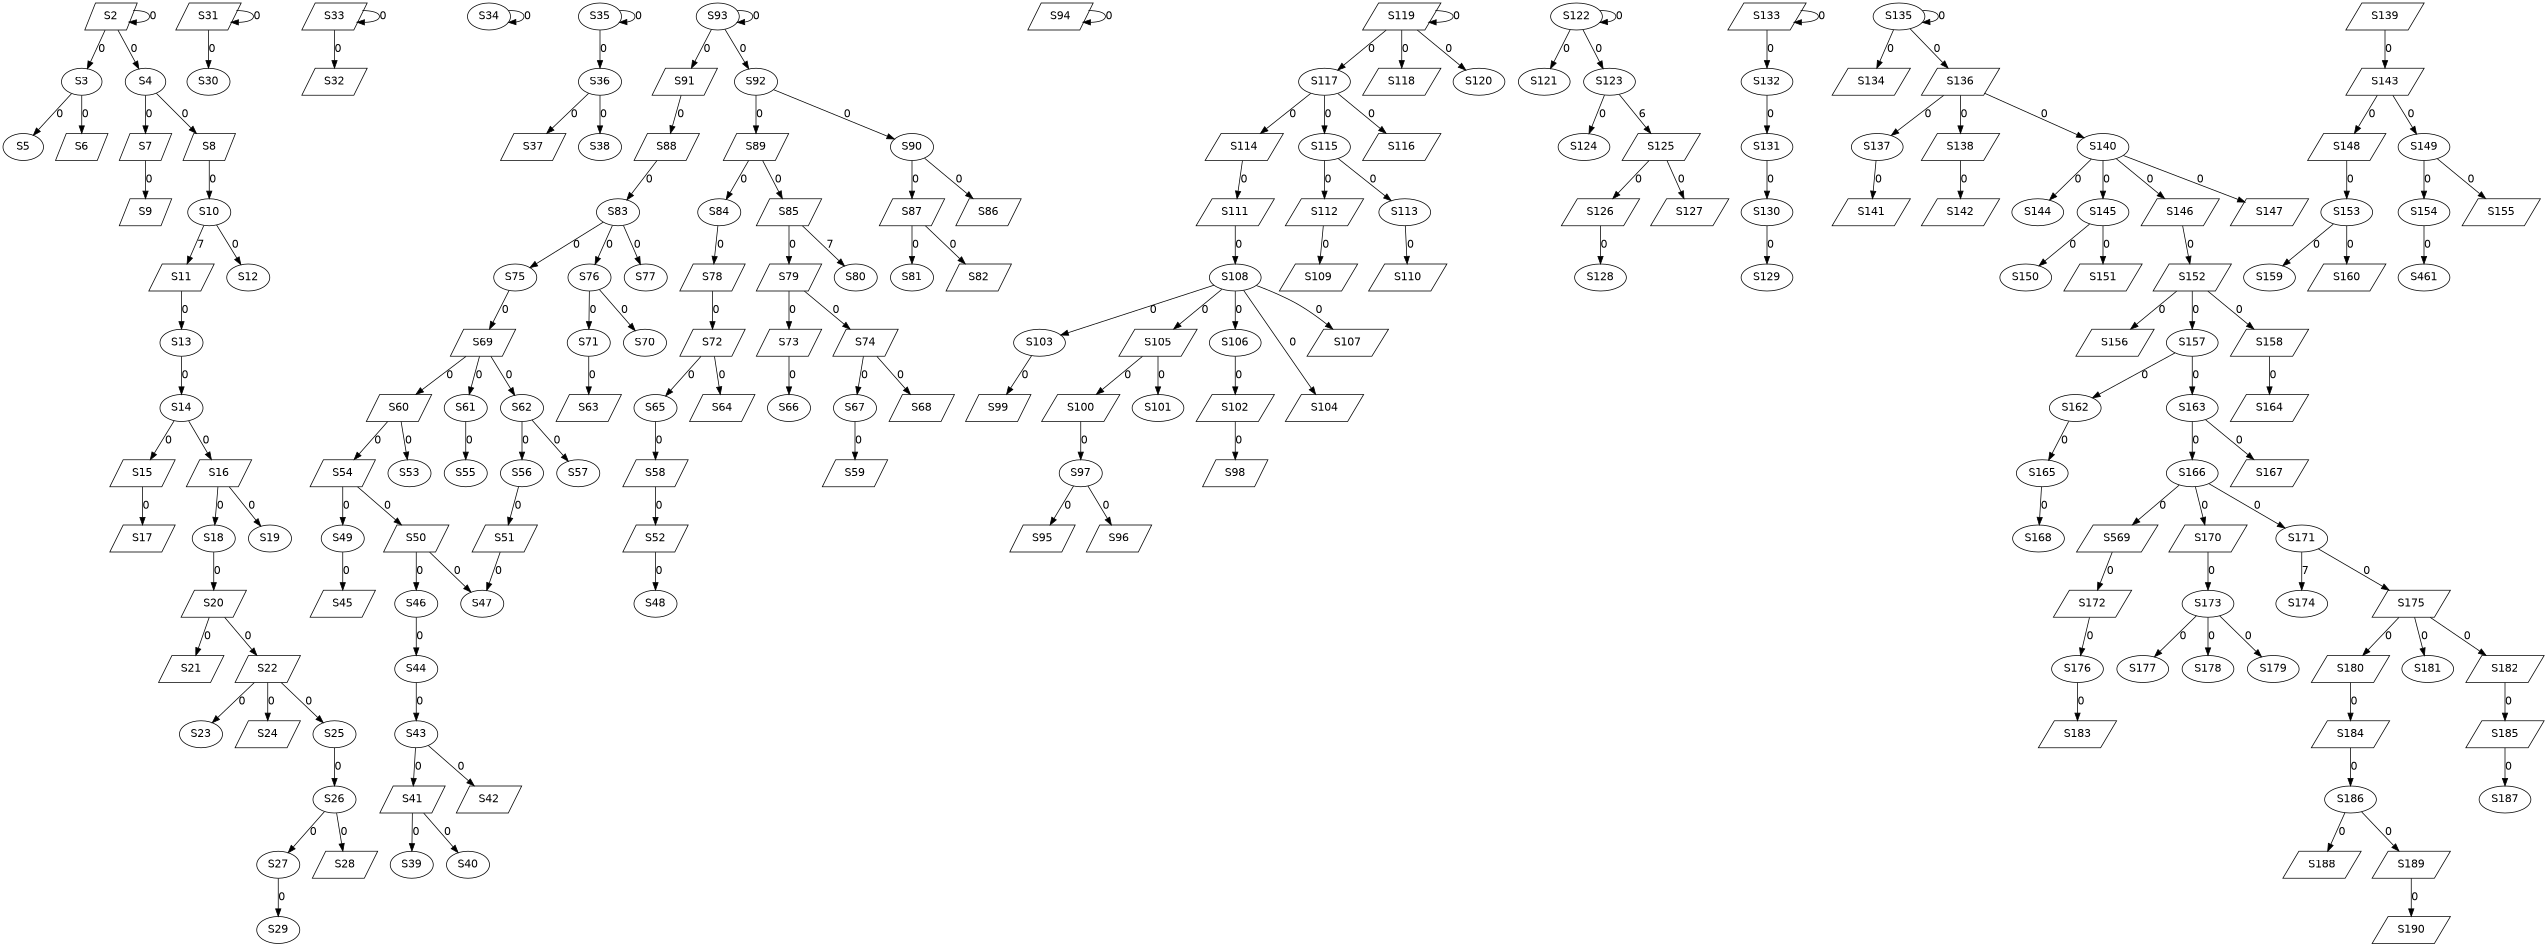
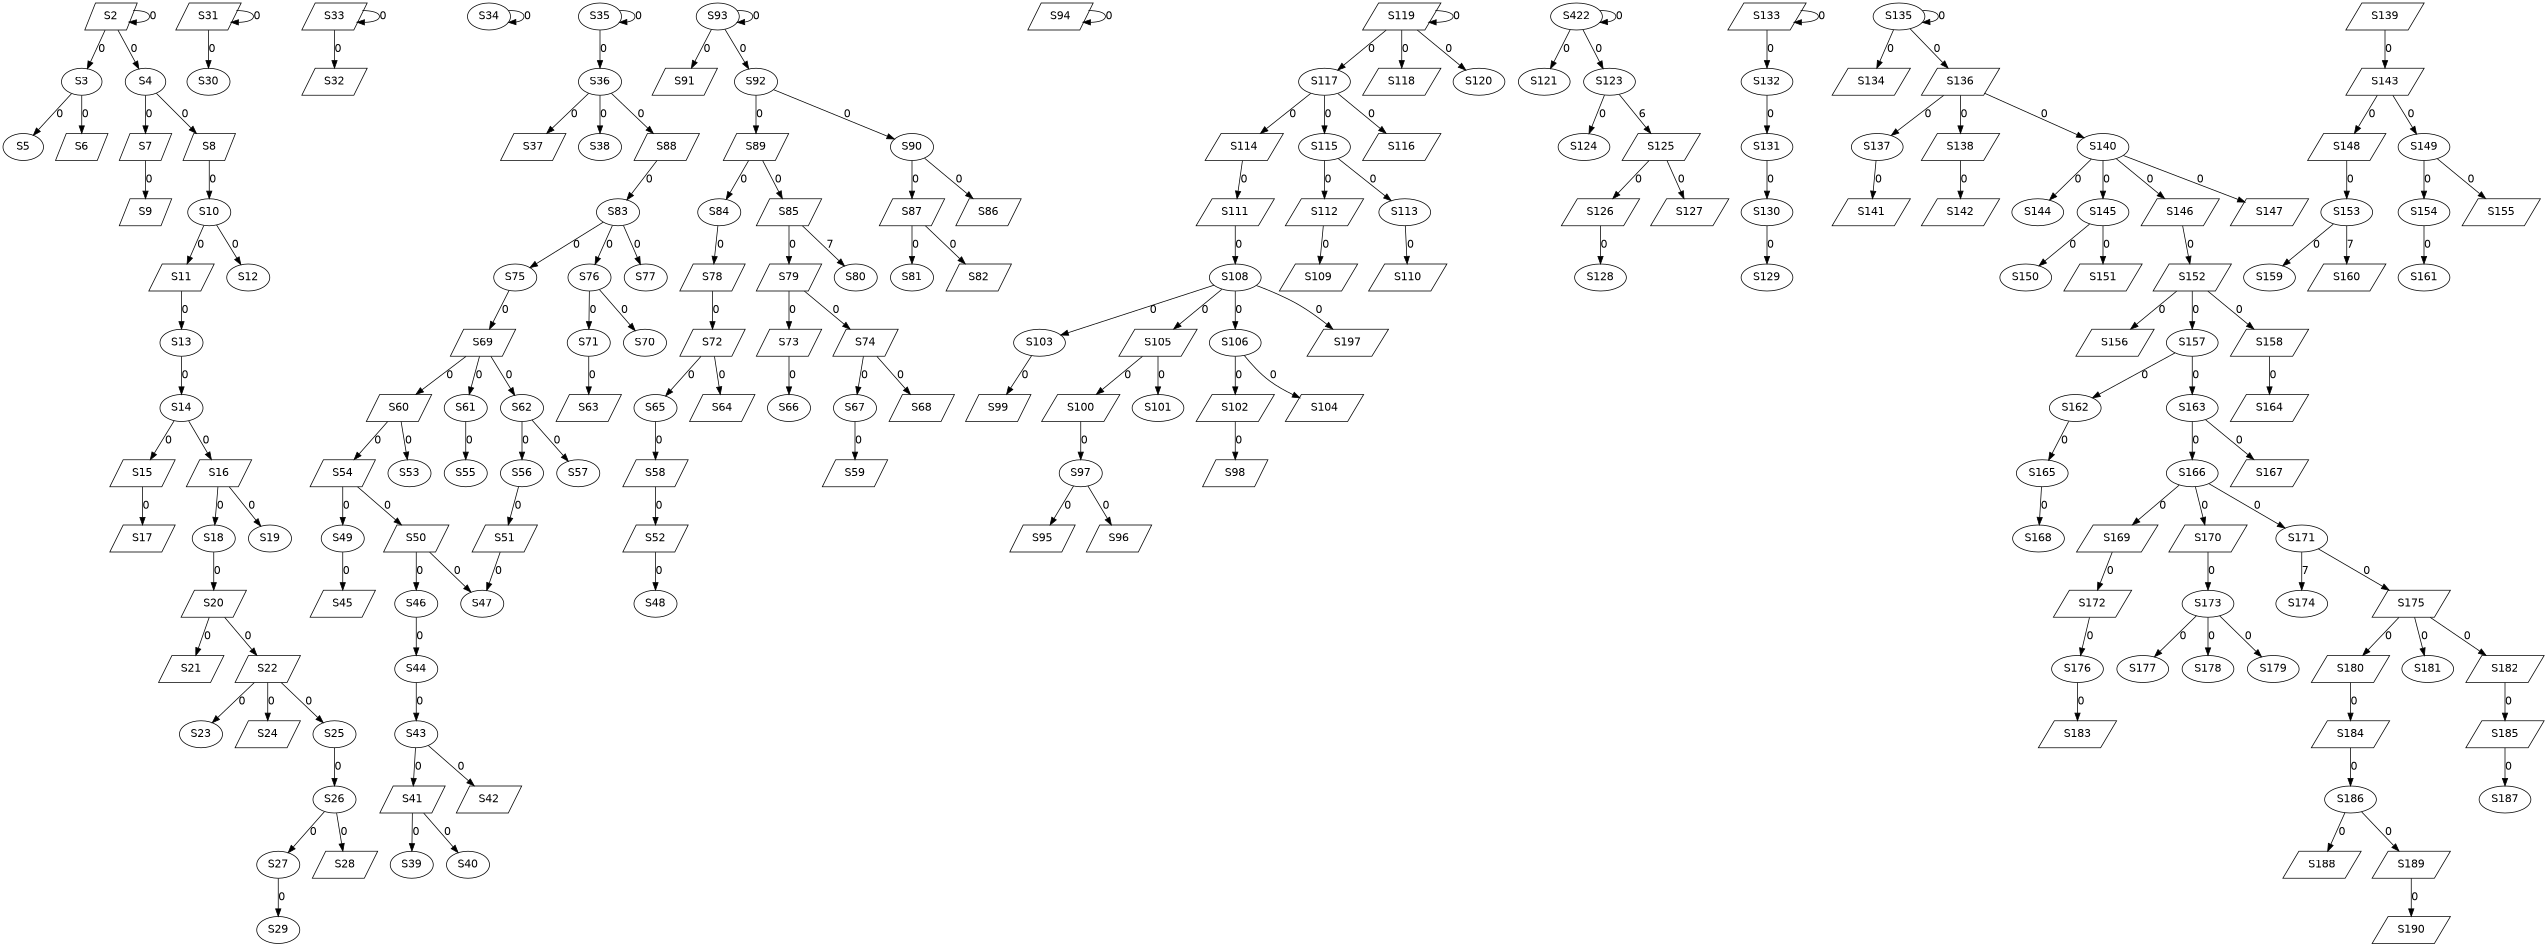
node "S122": label "S122" -> "S422"
edge "S91" -> "S88": now "S36" -> "S88"
edge "S10" -> "S11": label "7" -> "0"
edge "S153" -> "S160": label "0" -> "7"
node "S461": label "S461" -> "S161"
edge "S108" -> "S104": now "S106" -> "S104"
node "S107": label "S107" -> "S197"
node "S569": label "S569" -> "S169"
